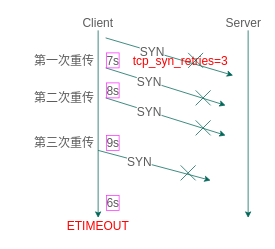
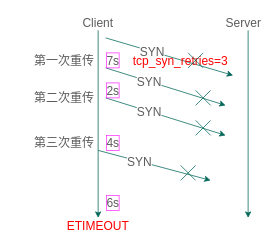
node "8s": label "8s" -> "2s"
node "9s": label "9s" -> "4s"
